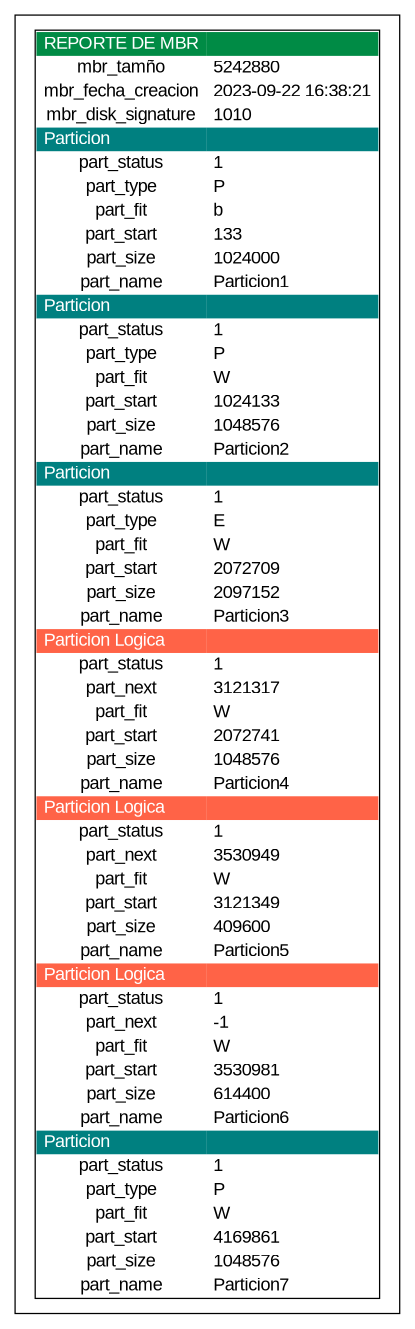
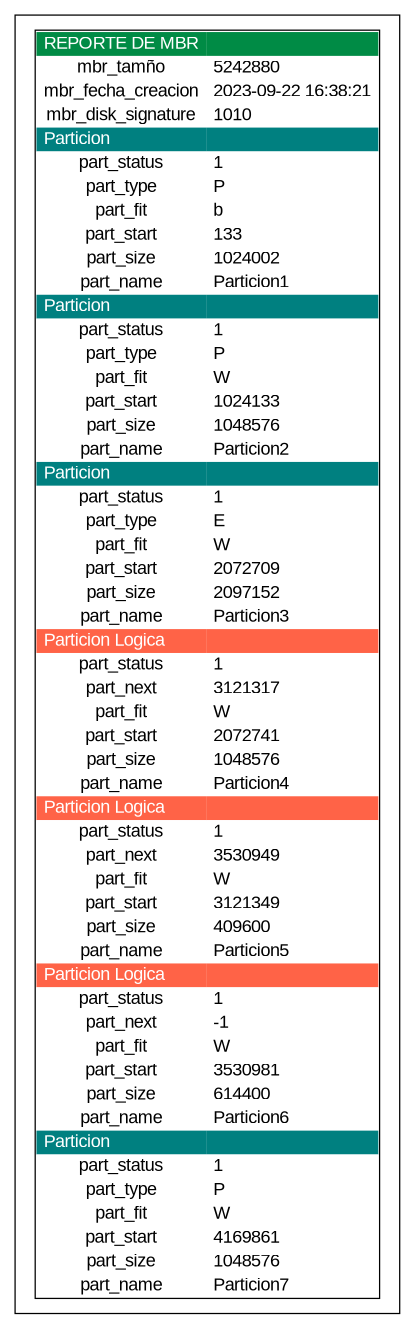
node "REPORTE DE MBR": text "1024000" -> "1024002"
